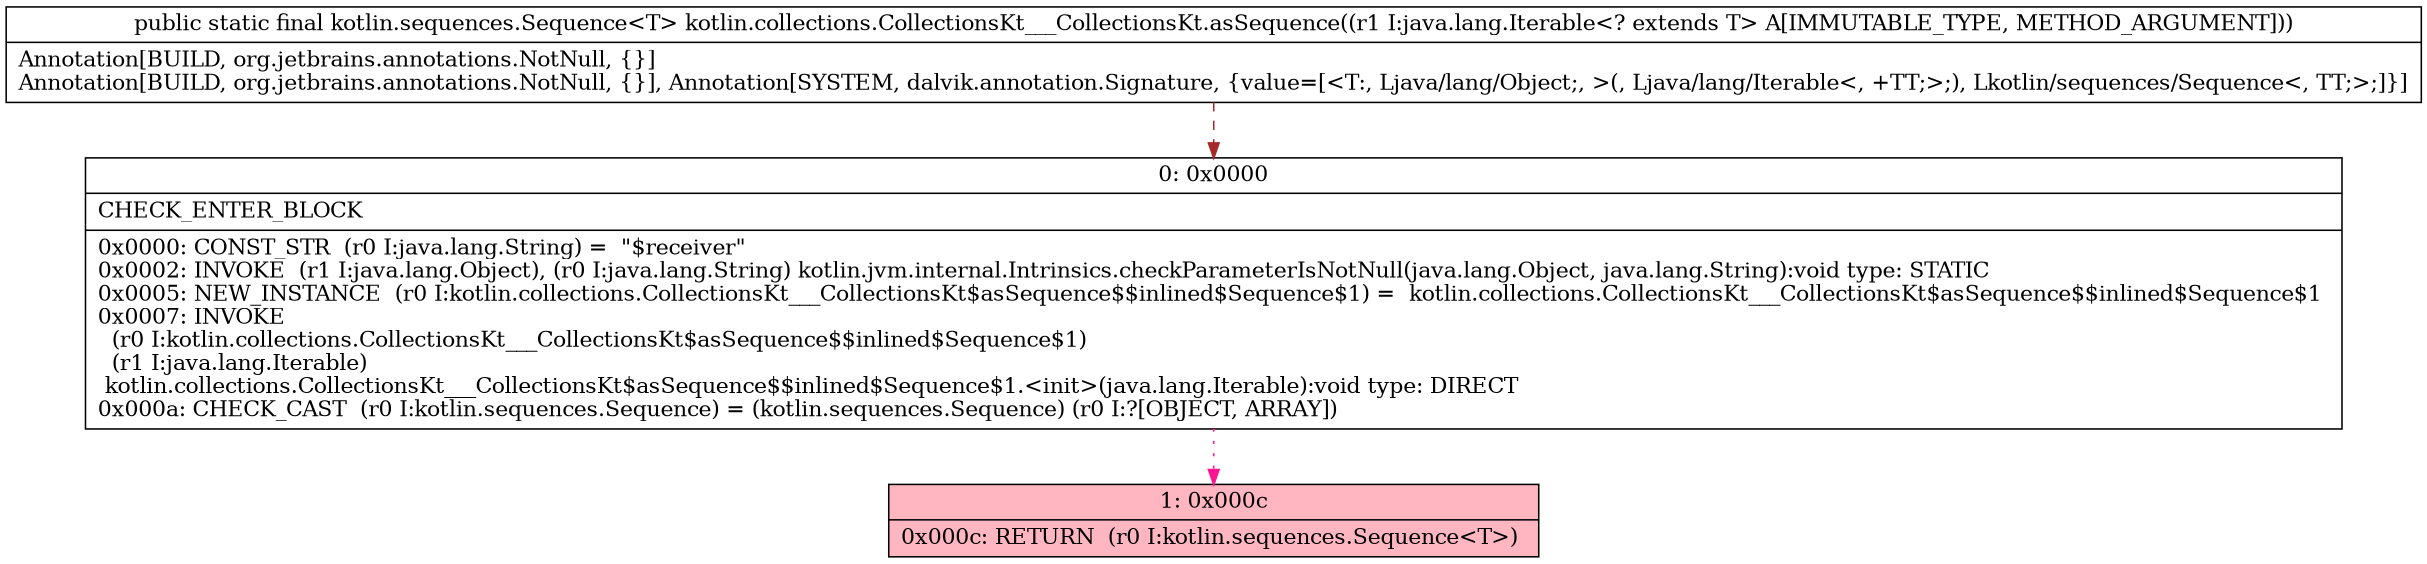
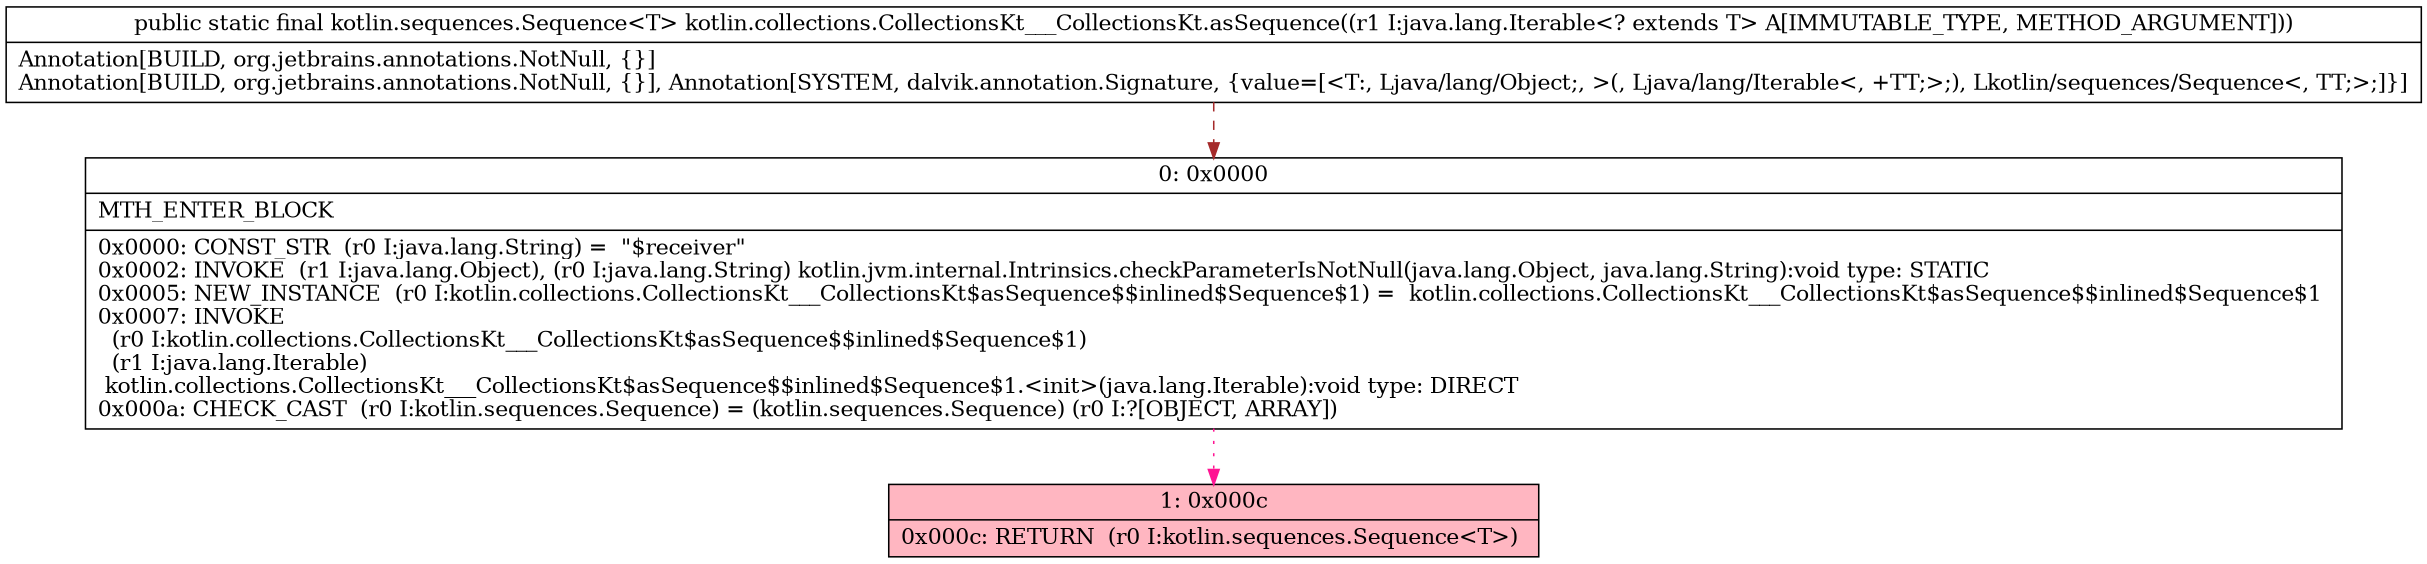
node "0: 0x0000": text "CHECK_ENTER_BLOCK" -> "MTH_ENTER_BLOCK"
